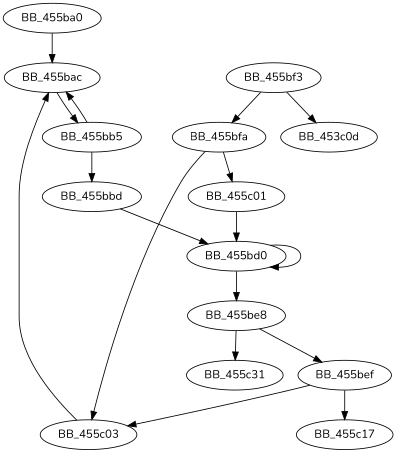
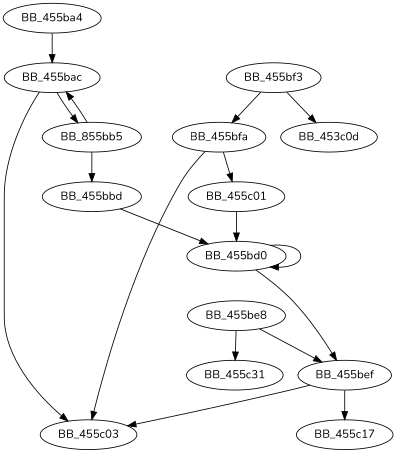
node "BB_455ba0": label "BB_455ba0" -> "BB_455ba4"
node "BB_455bb5": label "BB_455bb5" -> "BB_855bb5"
edge "BB_455c03" -> "BB_455bac": reversed
edge "BB_455bd0" -> "BB_455be8": now "BB_455bd0" -> "BB_455bef"
